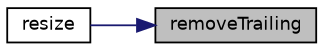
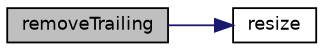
edge "resize" -> "removeTrailing": reversed
